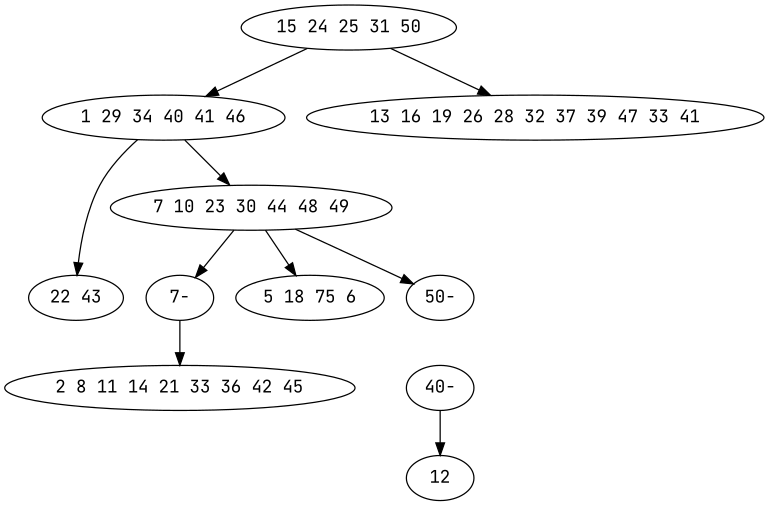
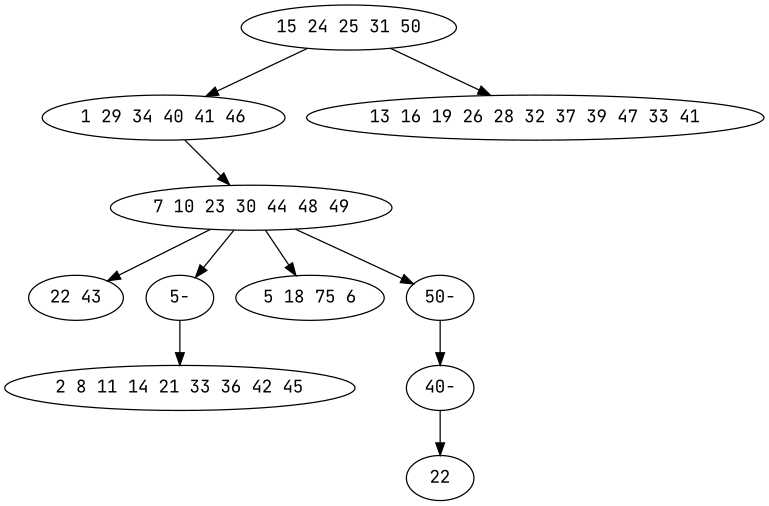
edge "1 29 34 40 41 46" -> "22 43": now "7 10 23 30 44 48 49" -> "22 43"
node "7-": label "7-" -> "5-"
edge "50-" -> "40-": added
node "12": label "12" -> "22"
